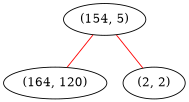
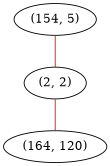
edge "(154, 5)" -- "(164, 120)": now "(2, 2)" -- "(164, 120)"
